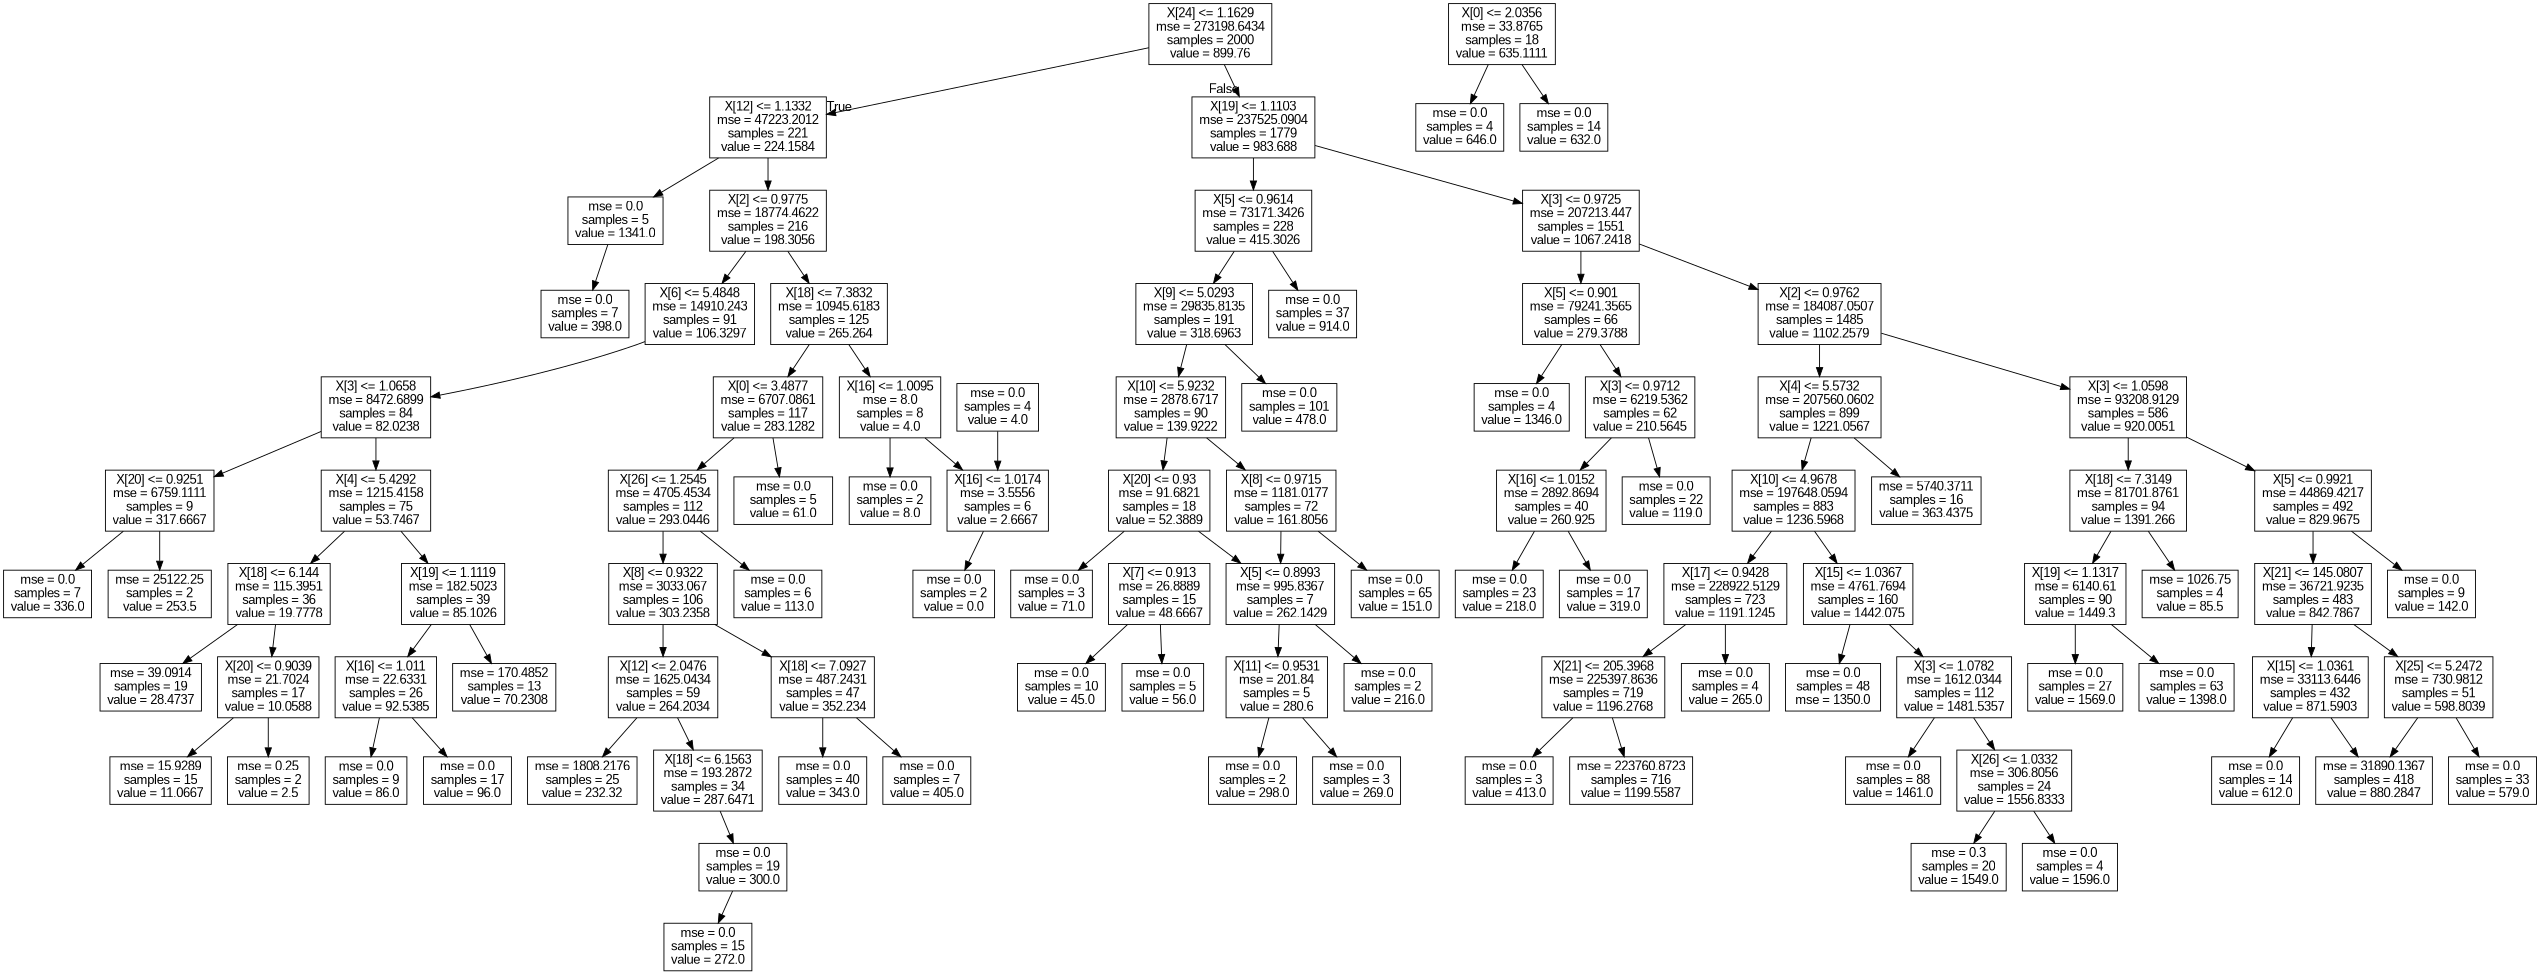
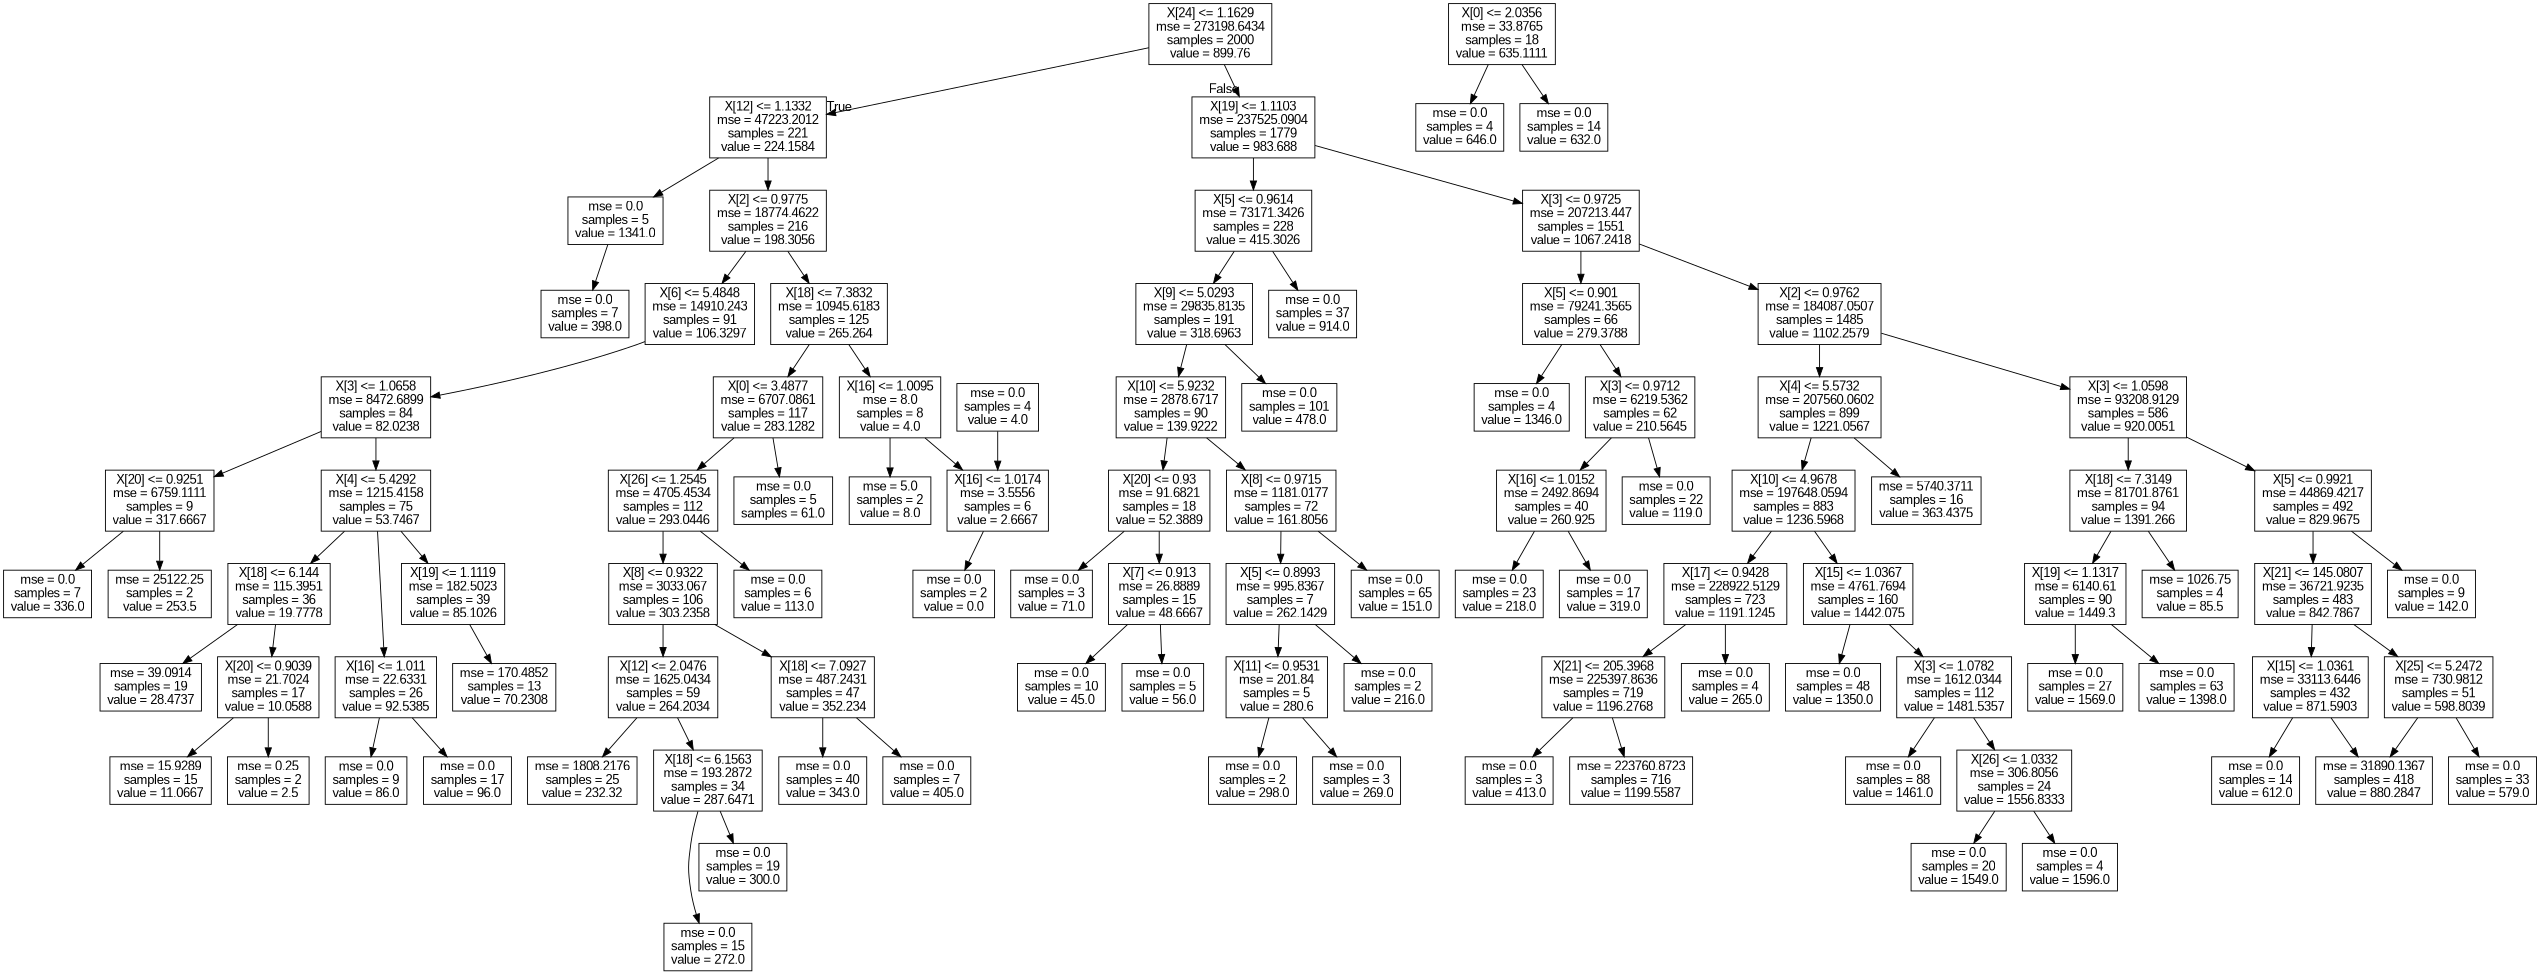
node "mse = 0.0 samples = 5 value = 61.0": label "mse = 0.0 samples = 5 value = 61.0" -> "mse = 0.0 samples = 5 samples = 61.0"
node "mse = 0.0 samples = 2 value = 8.0": label "mse = 0.0 samples = 2 value = 8.0" -> "mse = 5.0 samples = 2 value = 8.0"
node "X[16] <= 1.0152 mse = 2892.8694 samples = 40 value = 260.925": label "X[16] <= 1.0152 mse = 2892.8694 samples = 40 value = 260.925" -> "X[16] <= 1.0152 mse = 2492.8694 samples = 40 value = 260.925"
edge "X[20] <= 0.93 mse = 91.6821 samples = 18 value = 52.3889" -> "X[5] <= 0.8993 mse = 995.8367 samples = 7 value = 262.1429": now "X[20] <= 0.93 mse = 91.6821 samples = 18 value = 52.3889" -> "X[7] <= 0.913 mse = 26.8889 samples = 15 value = 48.6667"
edge "X[19] <= 1.1119 mse = 182.5023 samples = 39 value = 85.1026" -> "X[16] <= 1.011 mse = 22.6331 samples = 26 value = 92.5385": now "X[4] <= 5.4292 mse = 1215.4158 samples = 75 value = 53.7467" -> "X[16] <= 1.011 mse = 22.6331 samples = 26 value = 92.5385"
node "mse = 0.0 samples = 48 mse = 1350.0": label "mse = 0.0 samples = 48 mse = 1350.0" -> "mse = 0.0 samples = 48 value = 1350.0"
node "mse = 0.3 samples = 20 value = 1549.0": label "mse = 0.3 samples = 20 value = 1549.0" -> "mse = 0.0 samples = 20 value = 1549.0"
edge "mse = 0.0 samples = 19 value = 300.0" -> "mse = 0.0 samples = 15 value = 272.0": now "X[18] <= 6.1563 mse = 193.2872 samples = 34 value = 287.6471" -> "mse = 0.0 samples = 15 value = 272.0"
